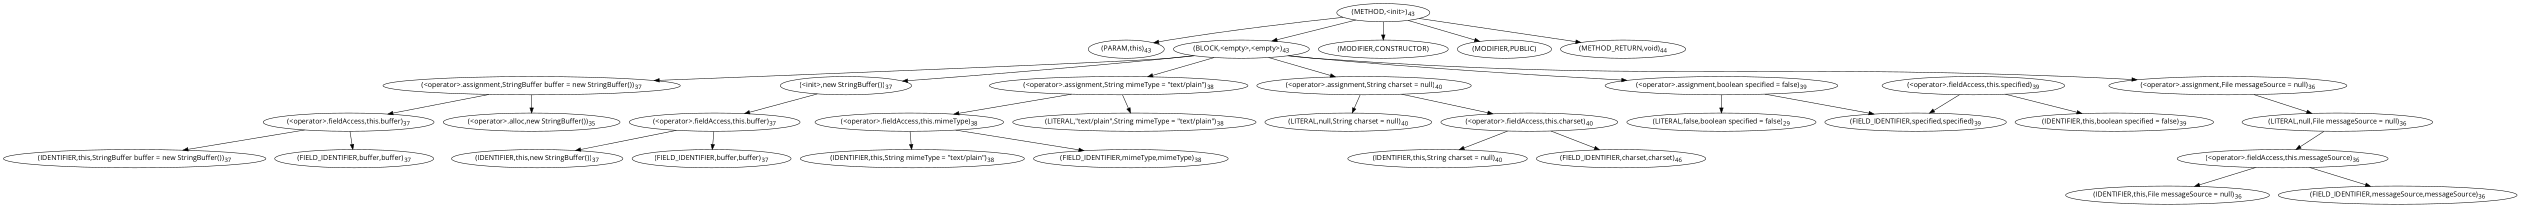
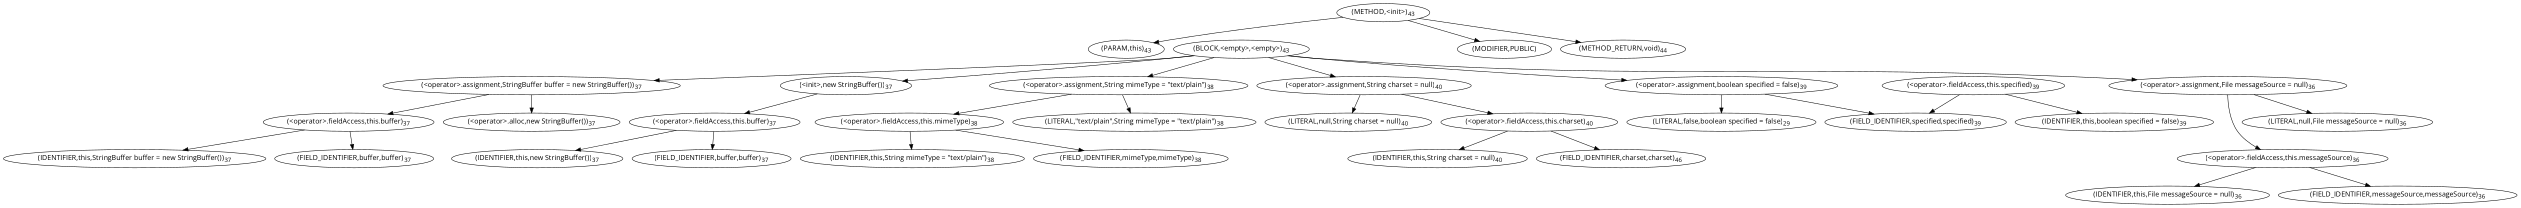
edge "(METHOD,<init>)" -> "(BLOCK,<empty>,<empty>)": removed
node "(MODIFIER,CONSTRUCTOR)": removed
node "(<operator>.alloc,new StringBuffer())": text "35" -> "37"
edge "(LITERAL,null,File messageSource = null)" -> "(<operator>.fieldAccess,this.messageSource)": now "(<operator>.assignment,File messageSource = null)" -> "(<operator>.fieldAccess,this.messageSource)"
